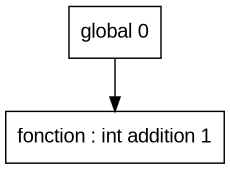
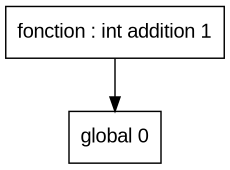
edge "global 0" -> "fonction : int addition 1": reversed
